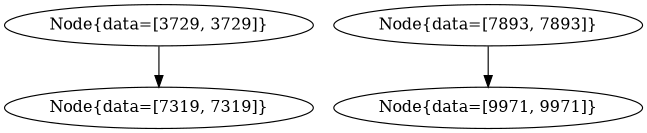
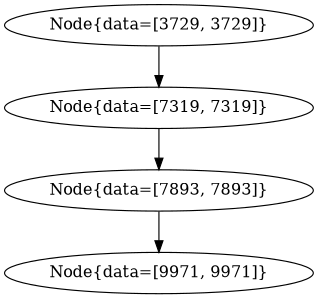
edge "Node{data=[7319, 7319]}" -> "Node{data=[7893, 7893]}": added
